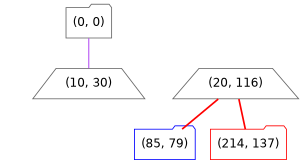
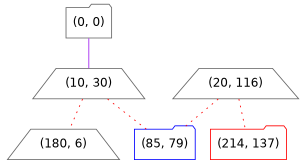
edge "(10, 30)" -- "(85, 79)": added
edge "(20, 116)" -- "(85, 79)": style bold -> dotted
edge "(20, 116)" -- "(214, 137)": style bold -> dotted
node "(180, 6)": added
